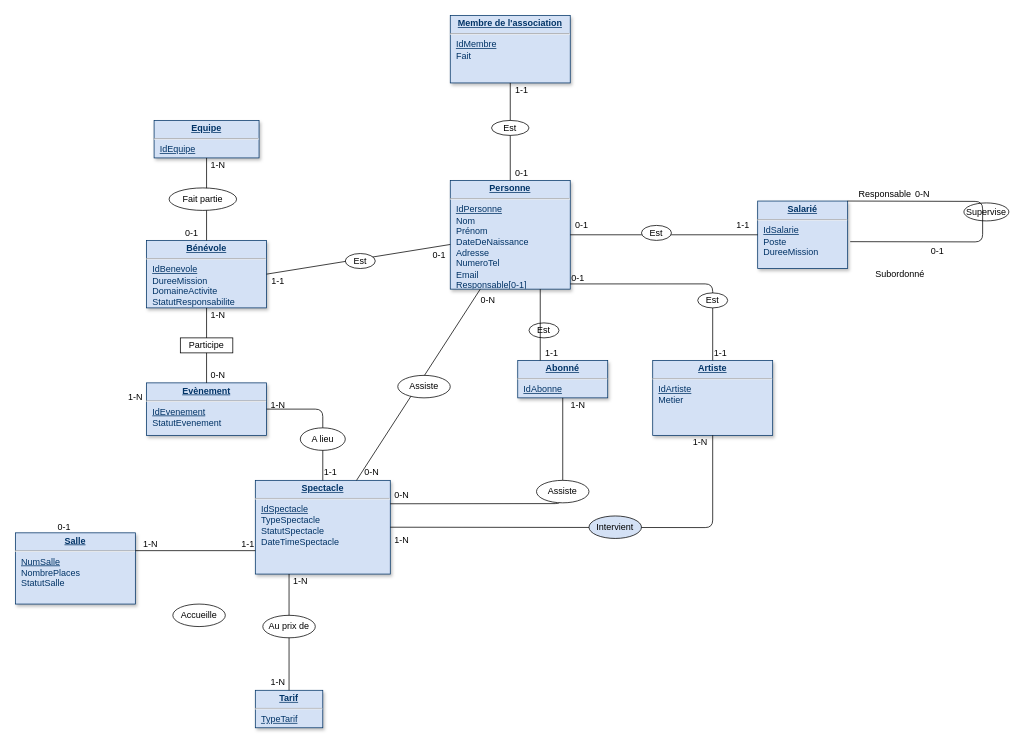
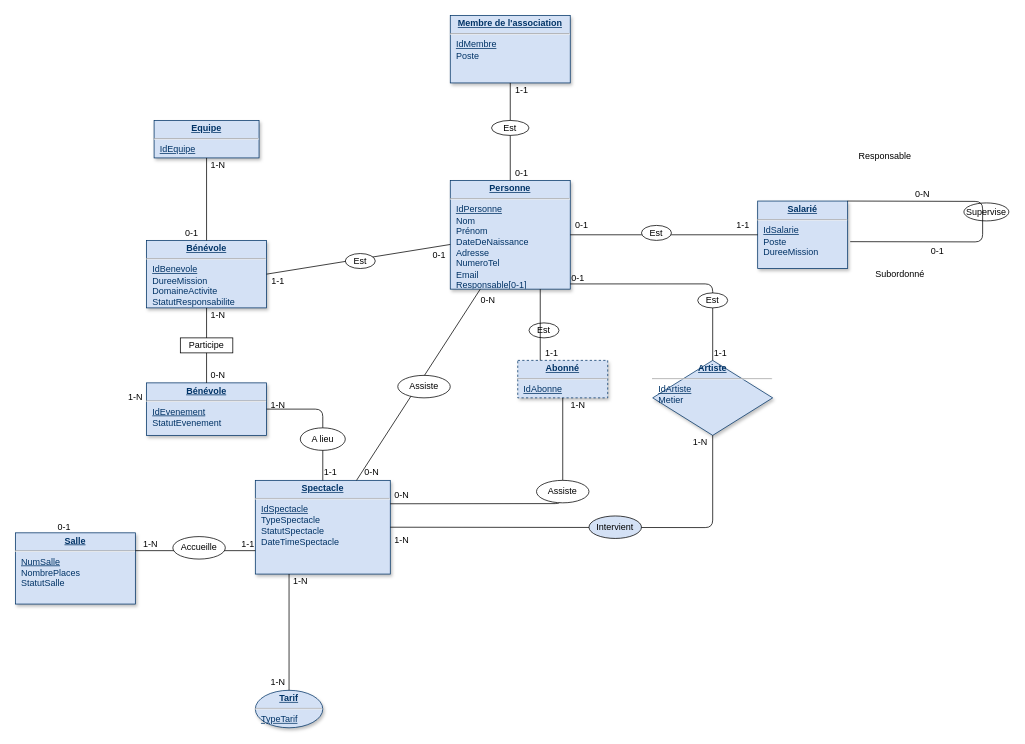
node "Membre de l'association IdMembre Fait": label "Membre de l'association IdMembre Fait" -> "Membre de l'association IdMembre Poste"
node "Responsable": moved (885, 194) -> (885, 156)
node "Fait partie": removed
node "Abonné IdAbonne": style solid -> dashed
node "Artiste IdArtiste Metier": shape rectangle -> diamond
node "Evènement IdEvenement StatutEvenement": label "Evènement IdEvenement StatutEvenement" -> "Bénévole IdEvenement StatutEvenement"
node "Accueille": moved (199, 615) -> (199, 548)
node "Au prix de": removed
node "Tarif TypeTarif": shape rectangle -> ellipse
